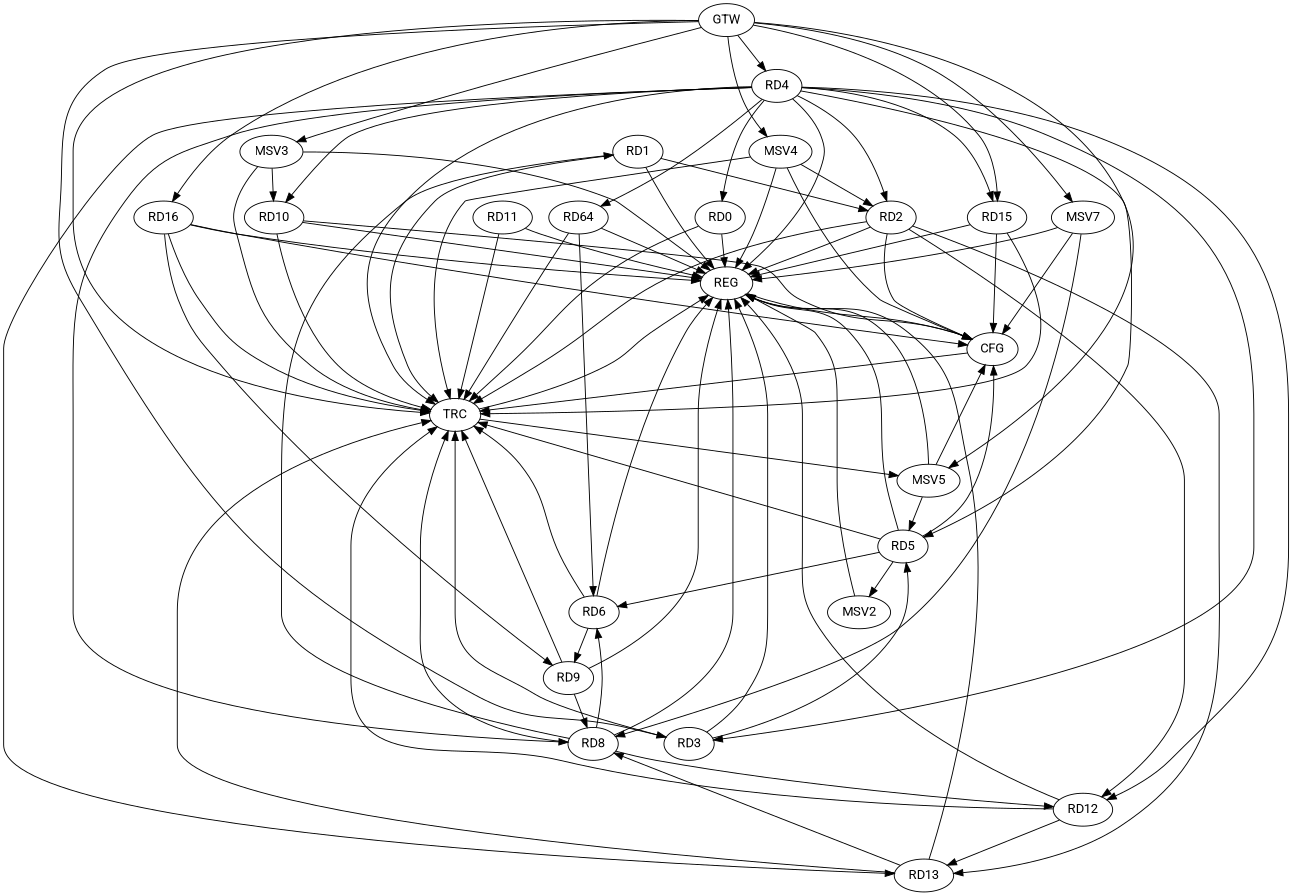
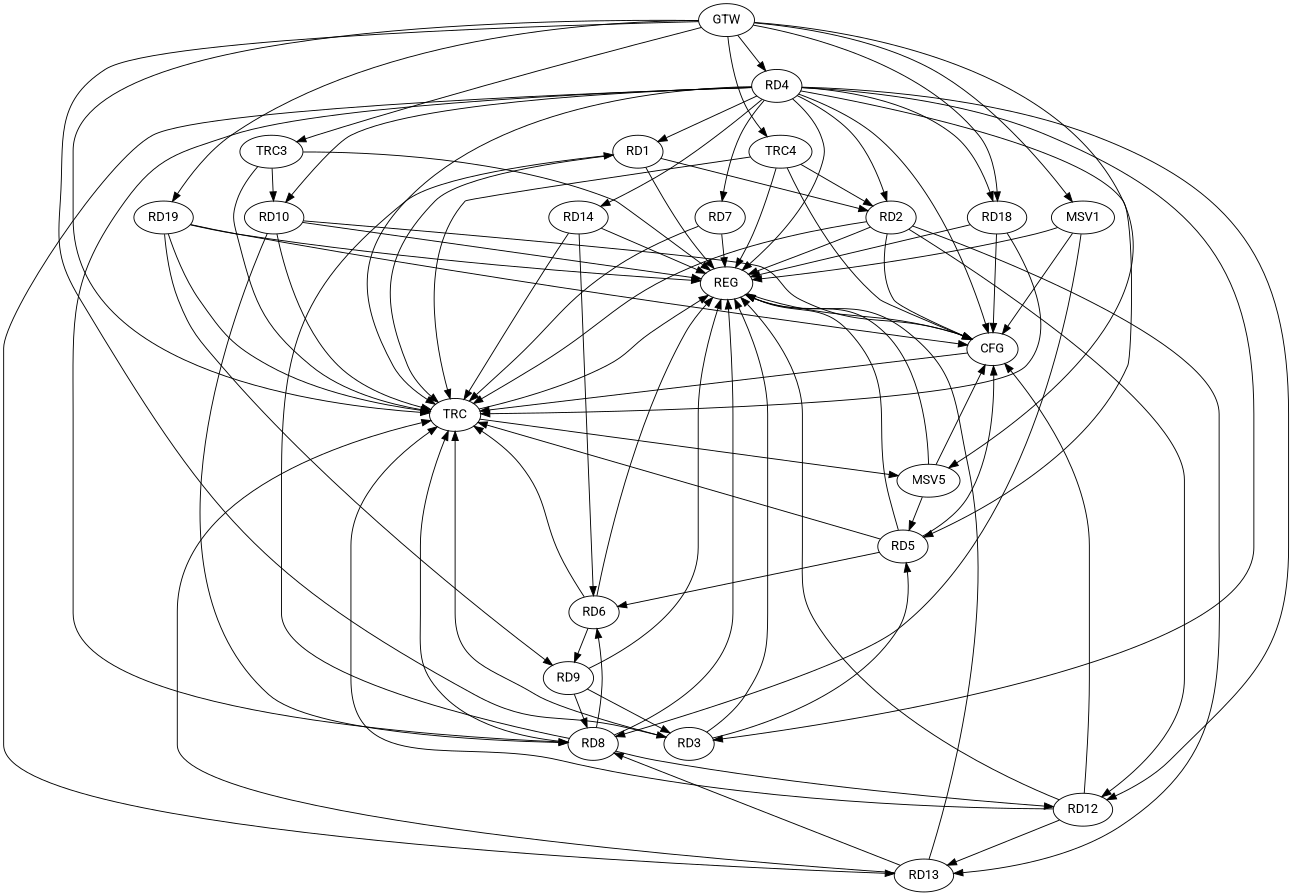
edge "RD4" -> "RD1": added
node "MSV3": label "MSV3" -> "TRC3"
node "MSV4": label "MSV4" -> "TRC4"
edge "RD4" -> "CFG": added
node "RD16": label "RD16" -> "RD19"
node "RD11": removed
node "RD64": label "RD64" -> "RD14"
node "RD0": label "RD0" -> "RD7"
node "RD15": label "RD15" -> "RD18"
node "MSV7": label "MSV7" -> "MSV1"
edge "RD9" -> "TRC": now "RD9" -> "RD3"
edge "RD12" -> "CFG": added
node "MSV2": removed
edge "RD10" -> "RD8": added
